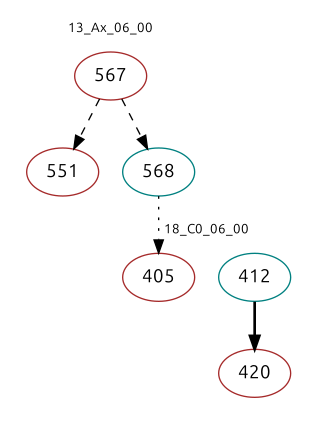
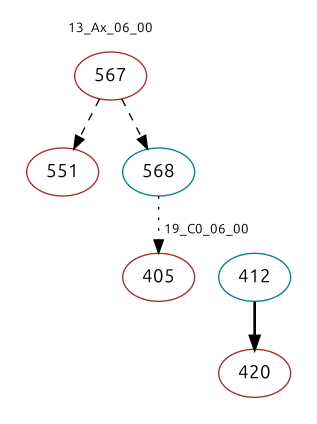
cluster "18_C0_06_00": label "18_C0_06_00" -> "19_C0_06_00"
